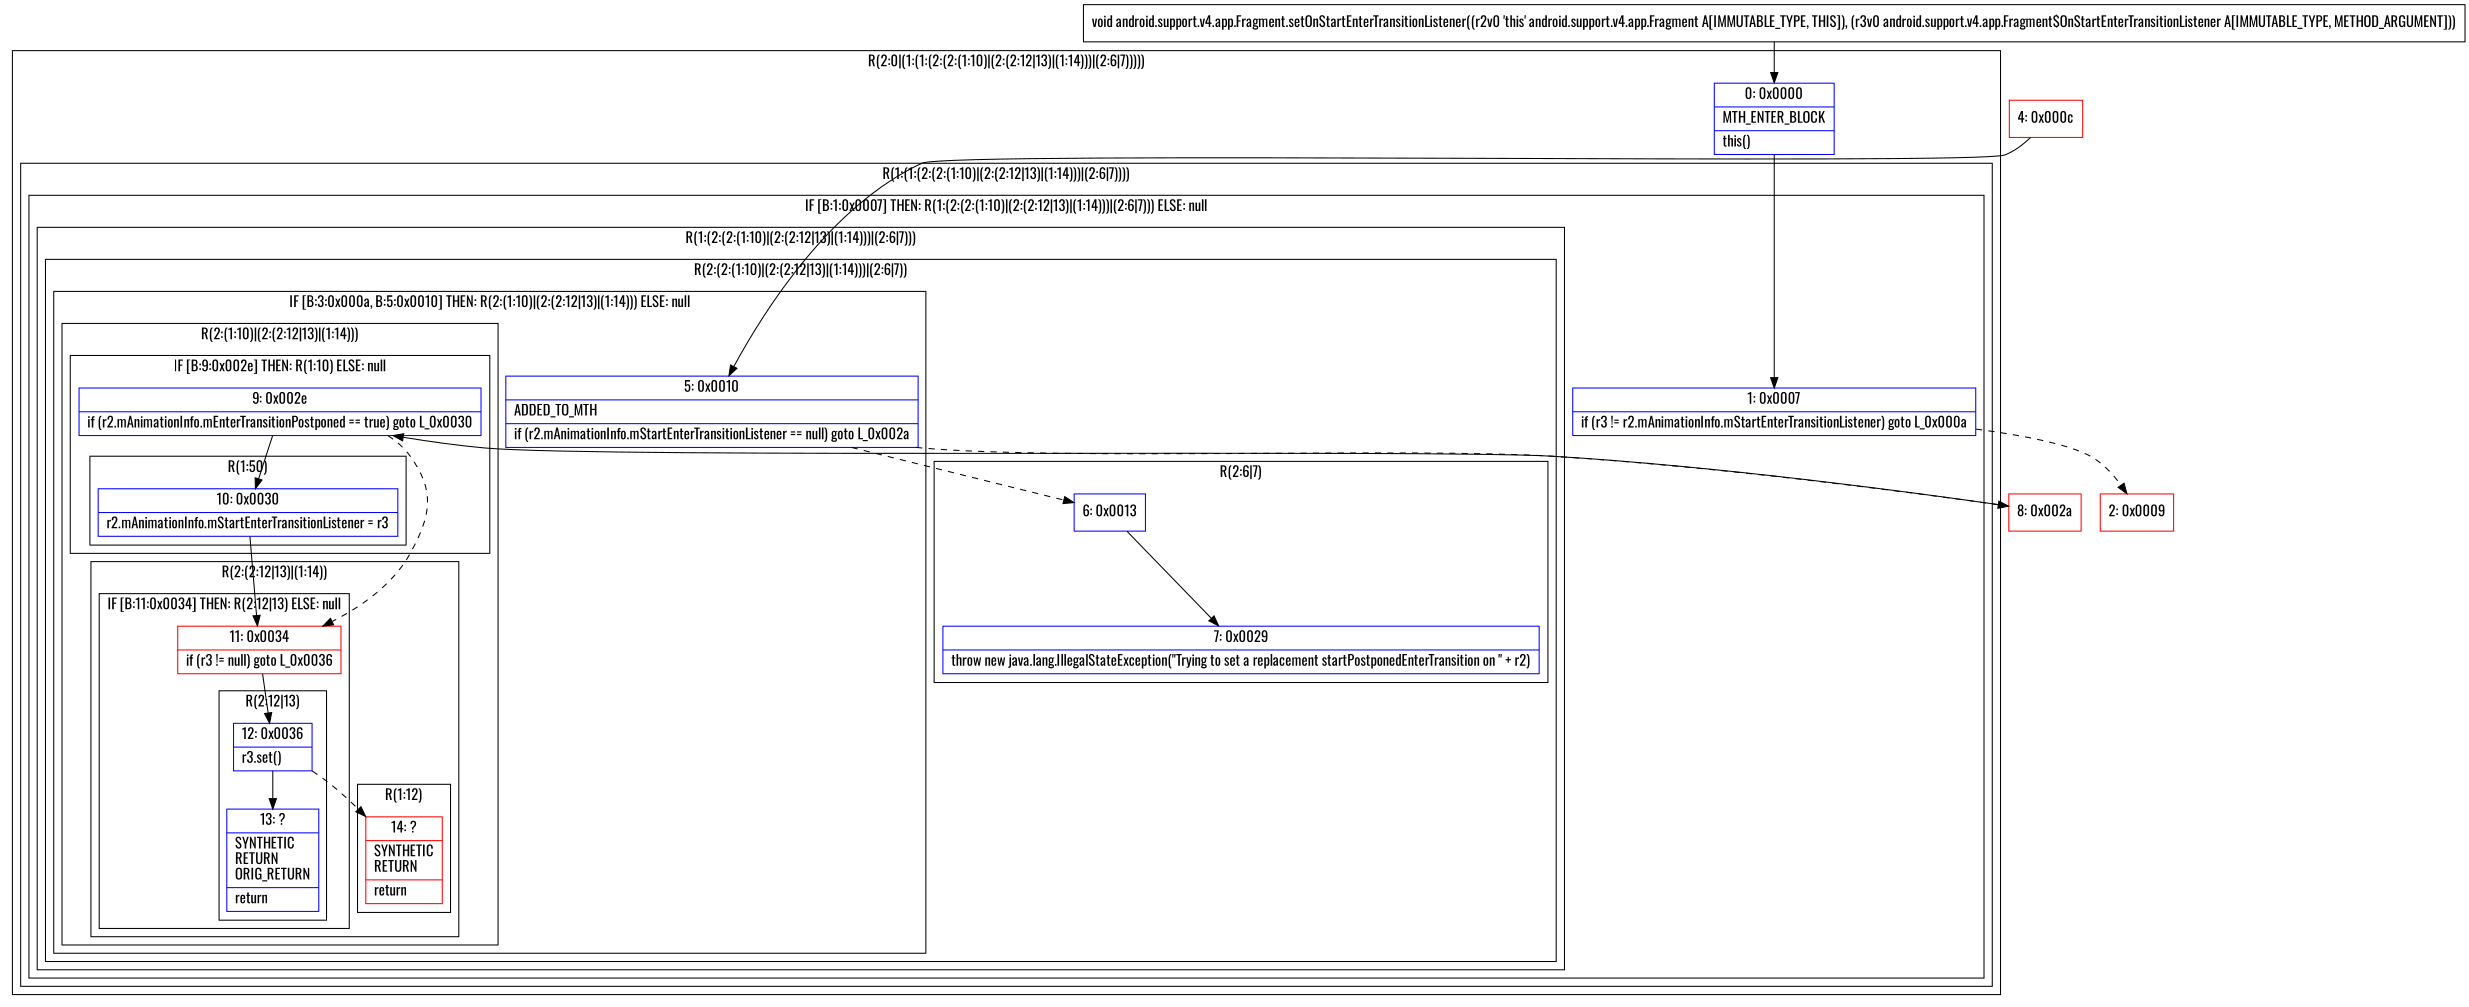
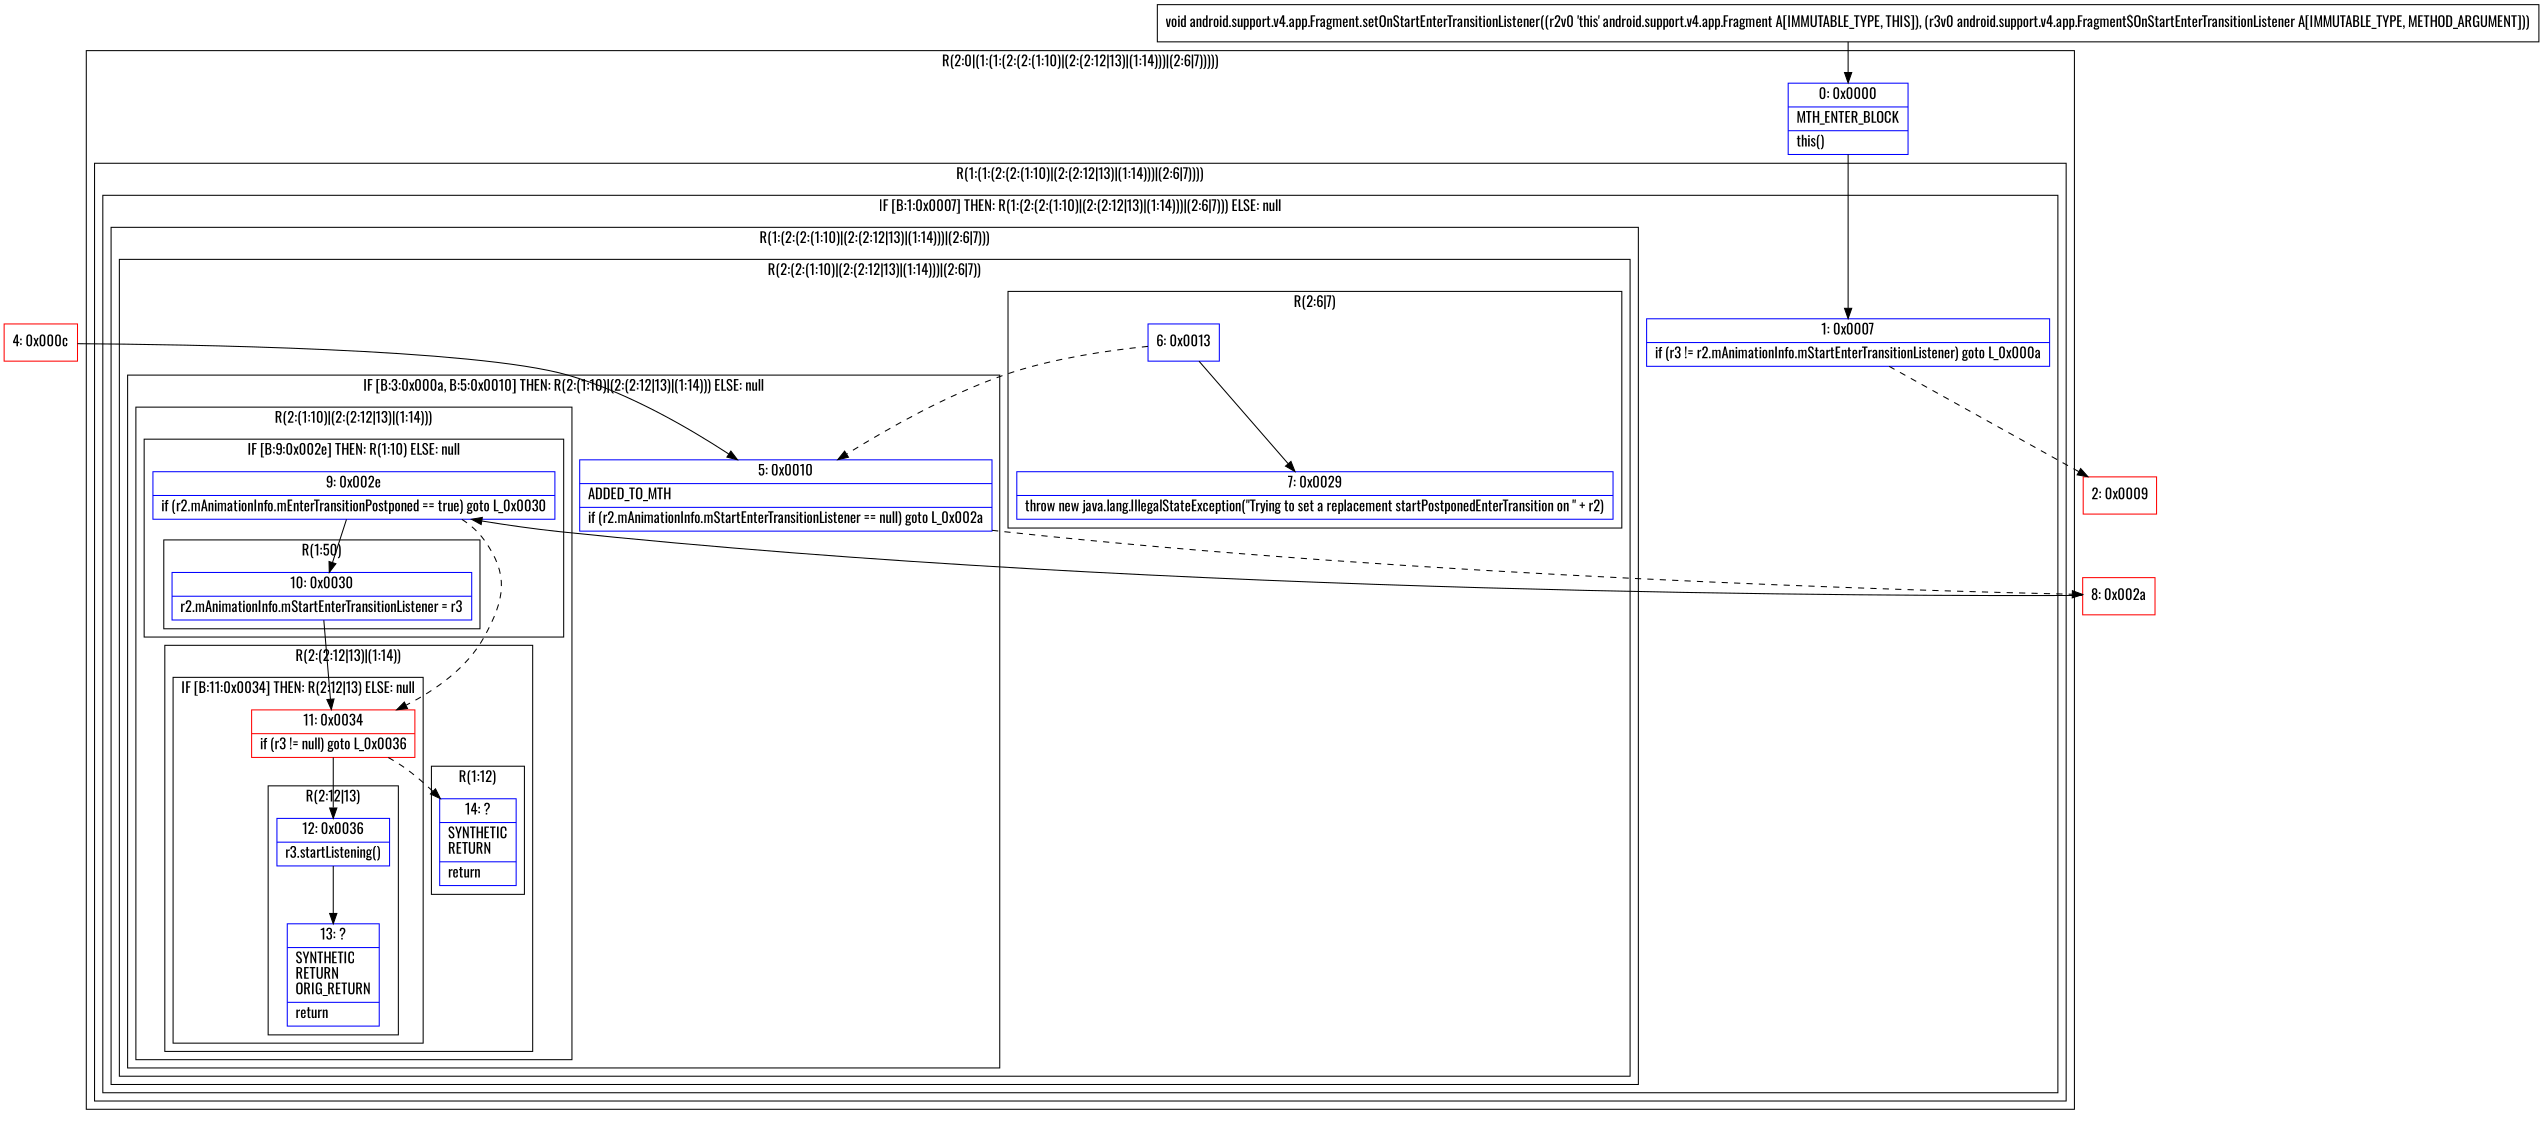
edge "5: 0x0010" -> "6: 0x0013": reversed
node "12: 0x0036": text "r3.set()" -> "r3.startListening()"
edge "12: 0x0036" -> "14: ?": now "11: 0x0034" -> "14: ?"
node "14: ?": color red -> blue
